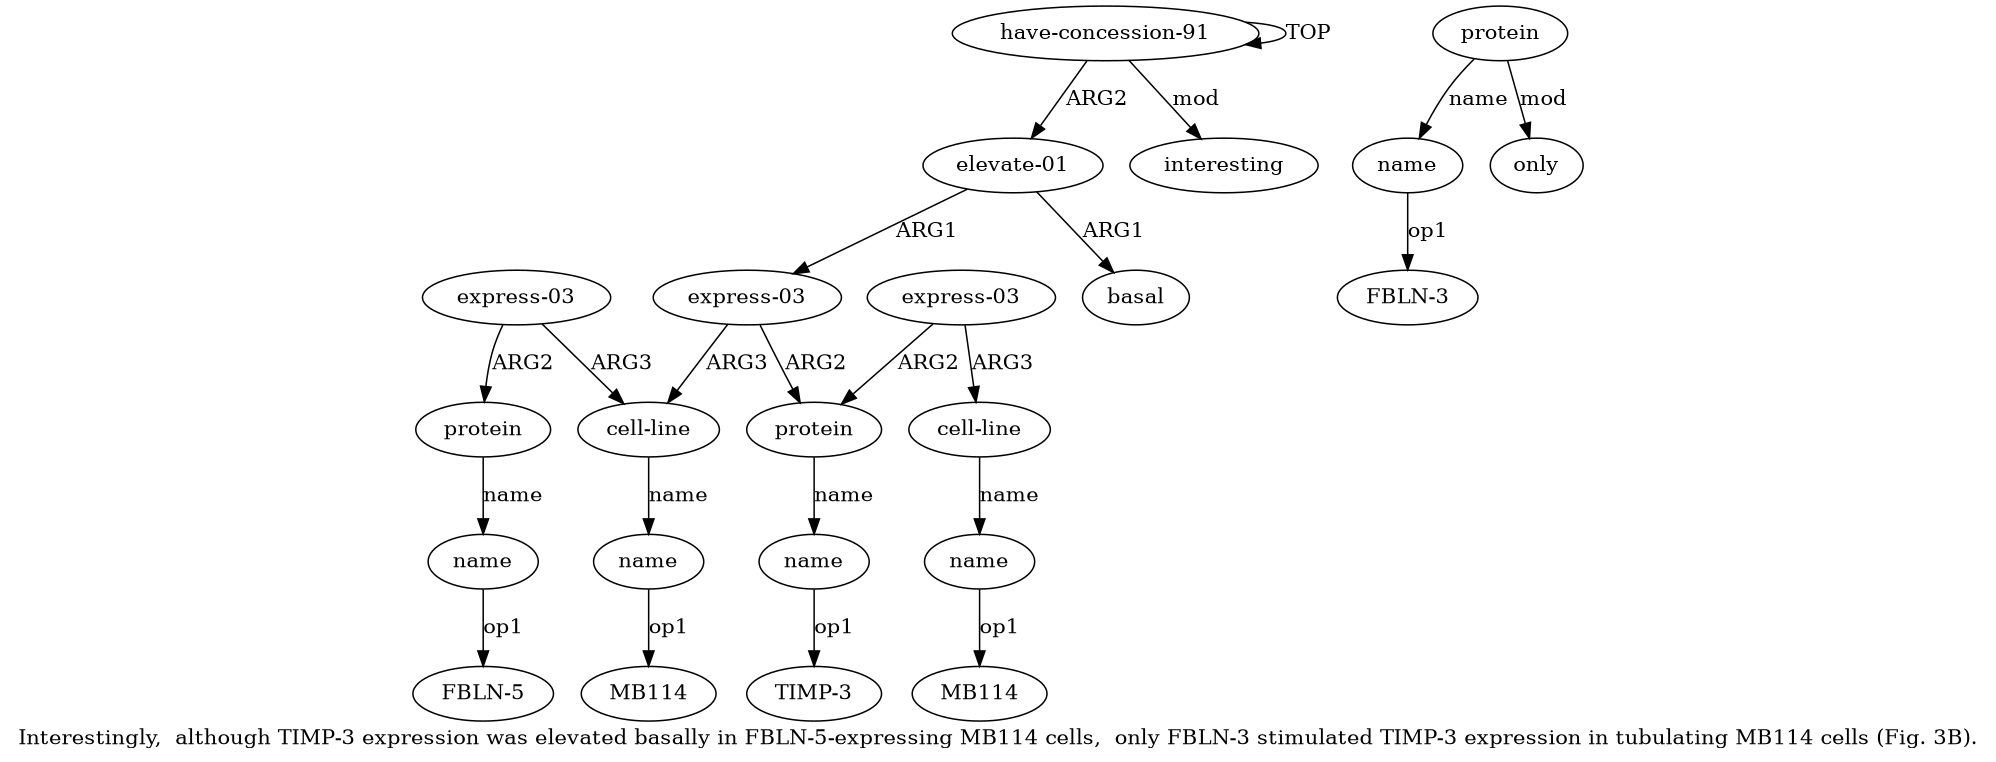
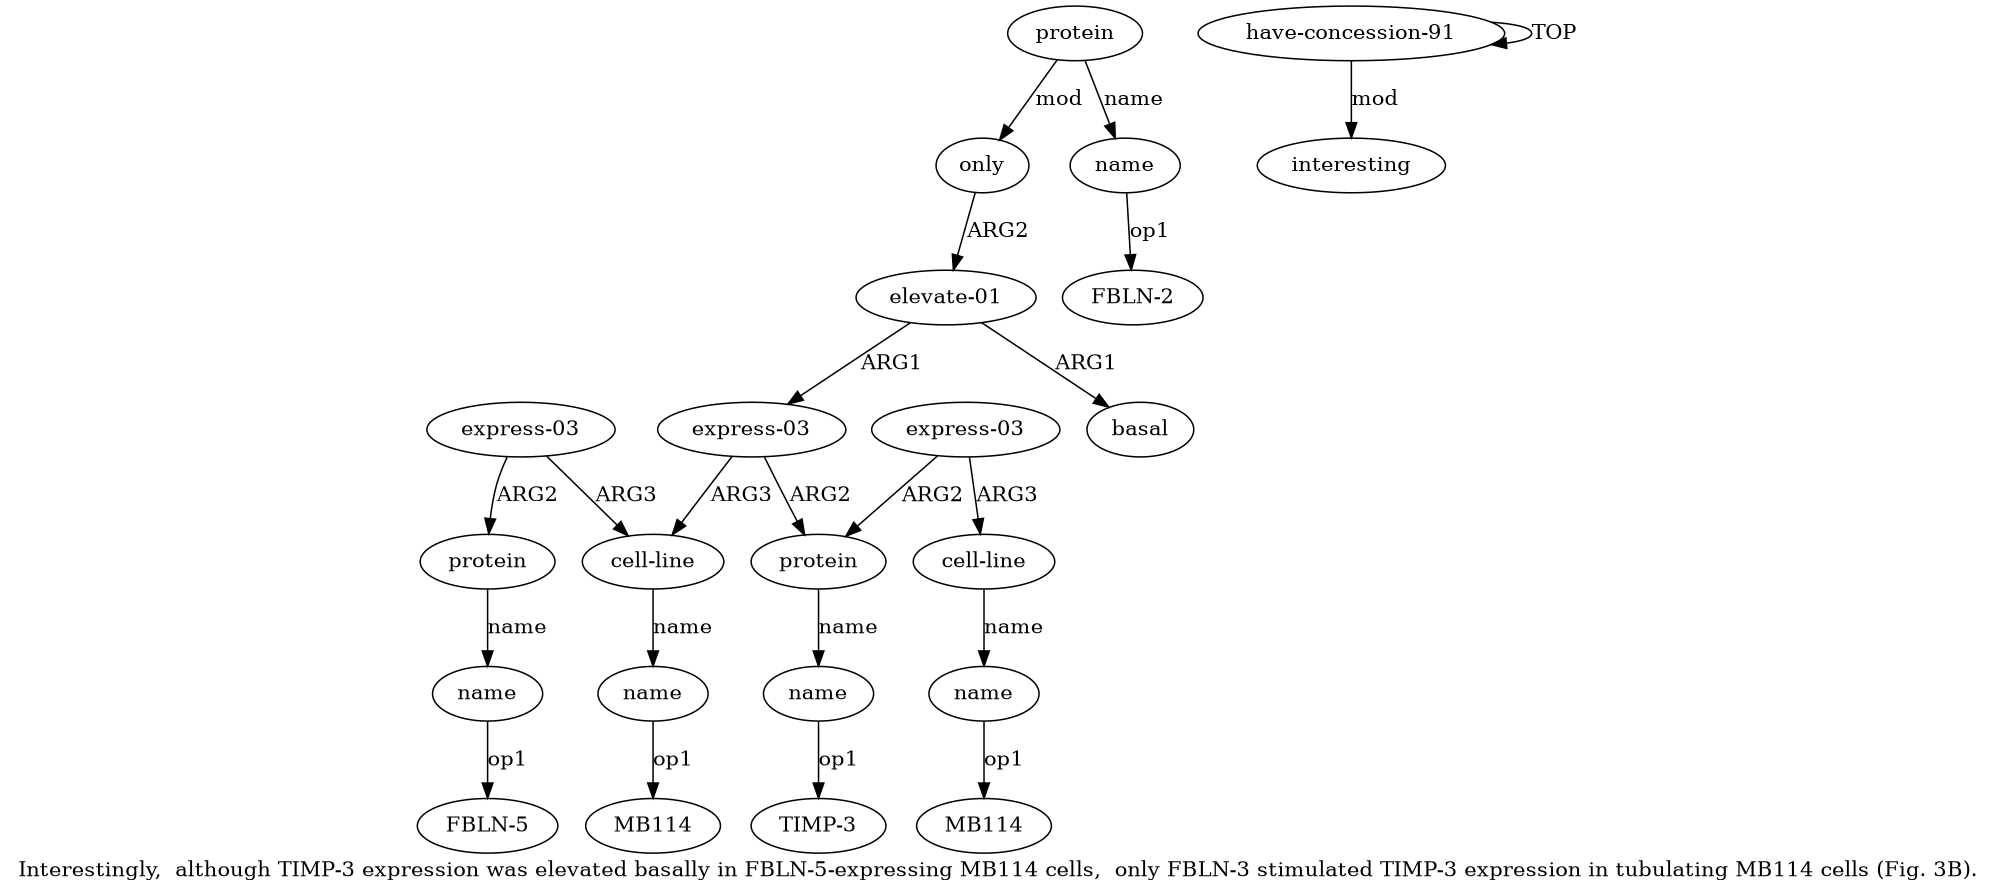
edge "have-concession-91" -> "elevate-01": now "only" -> "elevate-01"
node "FBLN-3": label "FBLN-3" -> "FBLN-2"
